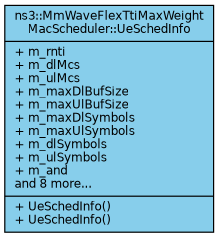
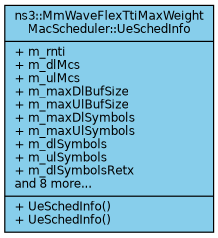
node "ns3::MmWaveFlexTtiMaxWeight": text "+ m_and" -> "+ m_dlSymbolsRetx"
